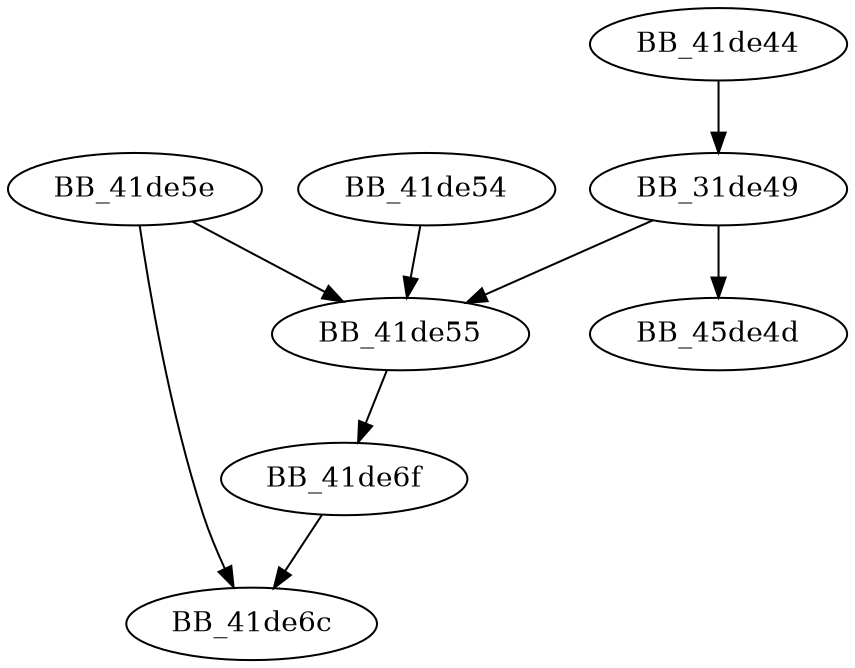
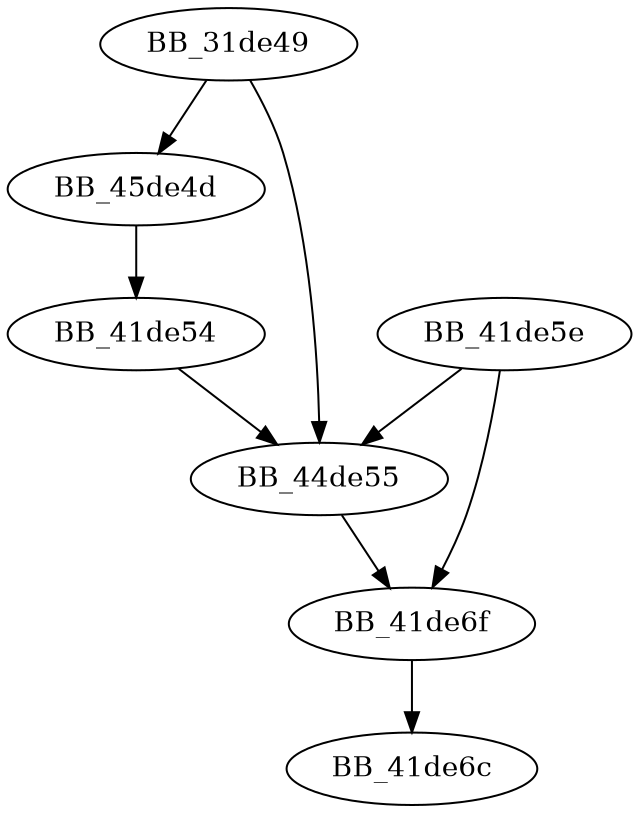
node "BB_41de44": removed
edge "BB_45de4d" -> "BB_41de54": added
node "BB_41de55": label "BB_41de55" -> "BB_44de55"
edge "BB_41de5e" -> "BB_41de6c": now "BB_41de5e" -> "BB_41de6f"
